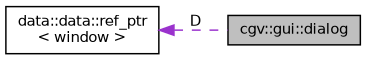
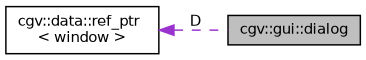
node "data::data::ref_ptr < window >": label "data::data::ref_ptr < window >" -> "cgv::data::ref_ptr < window >"
